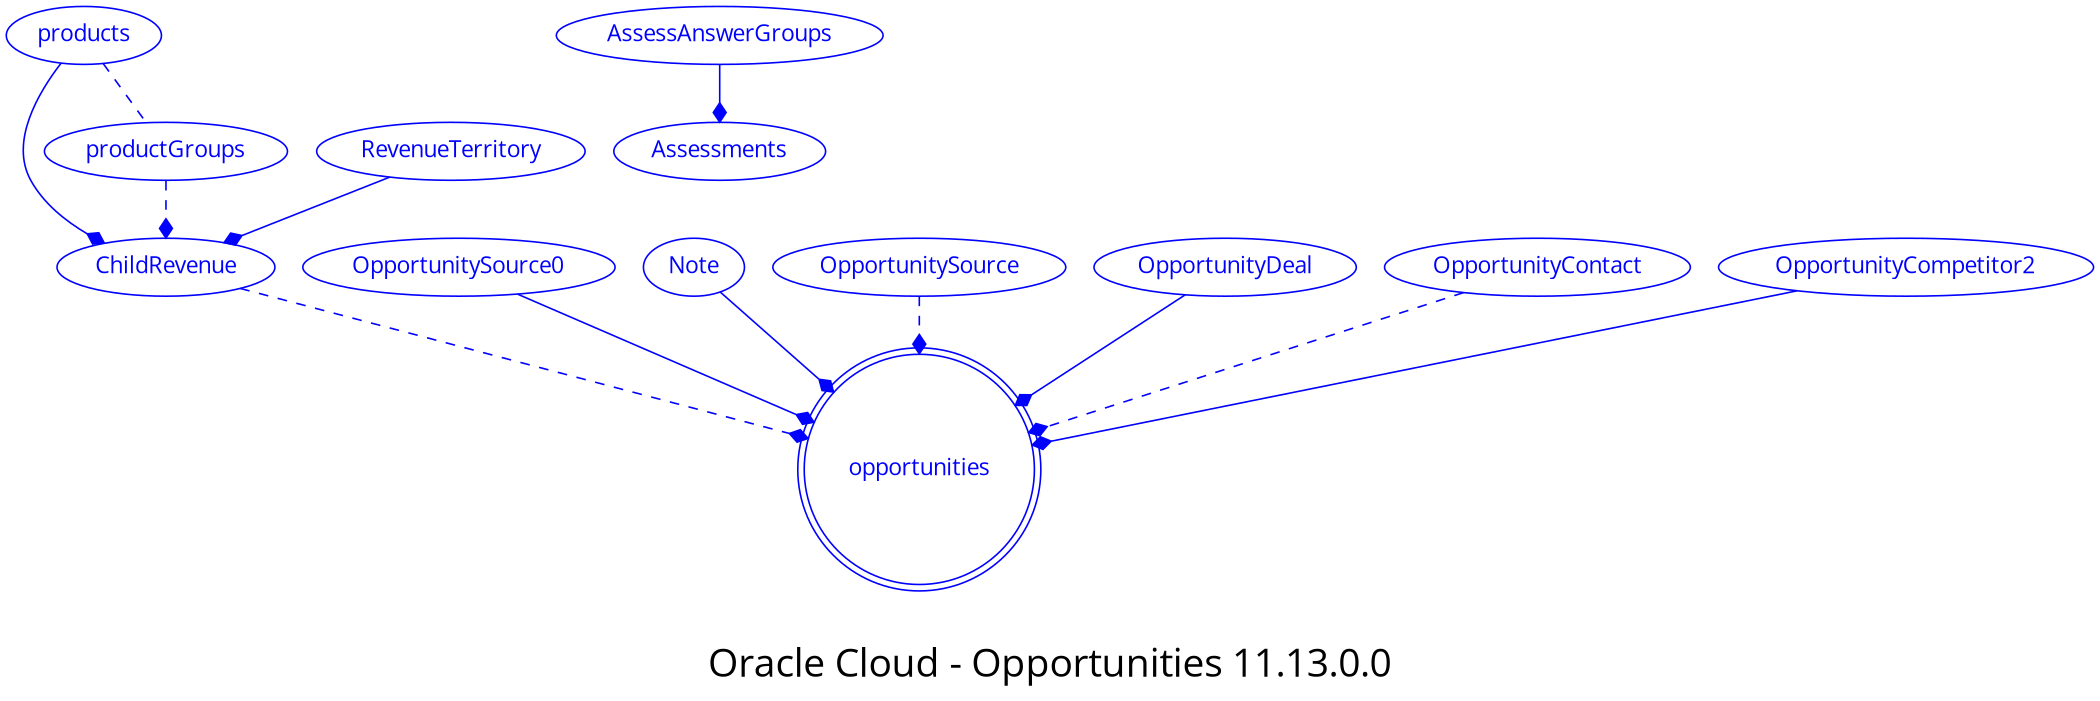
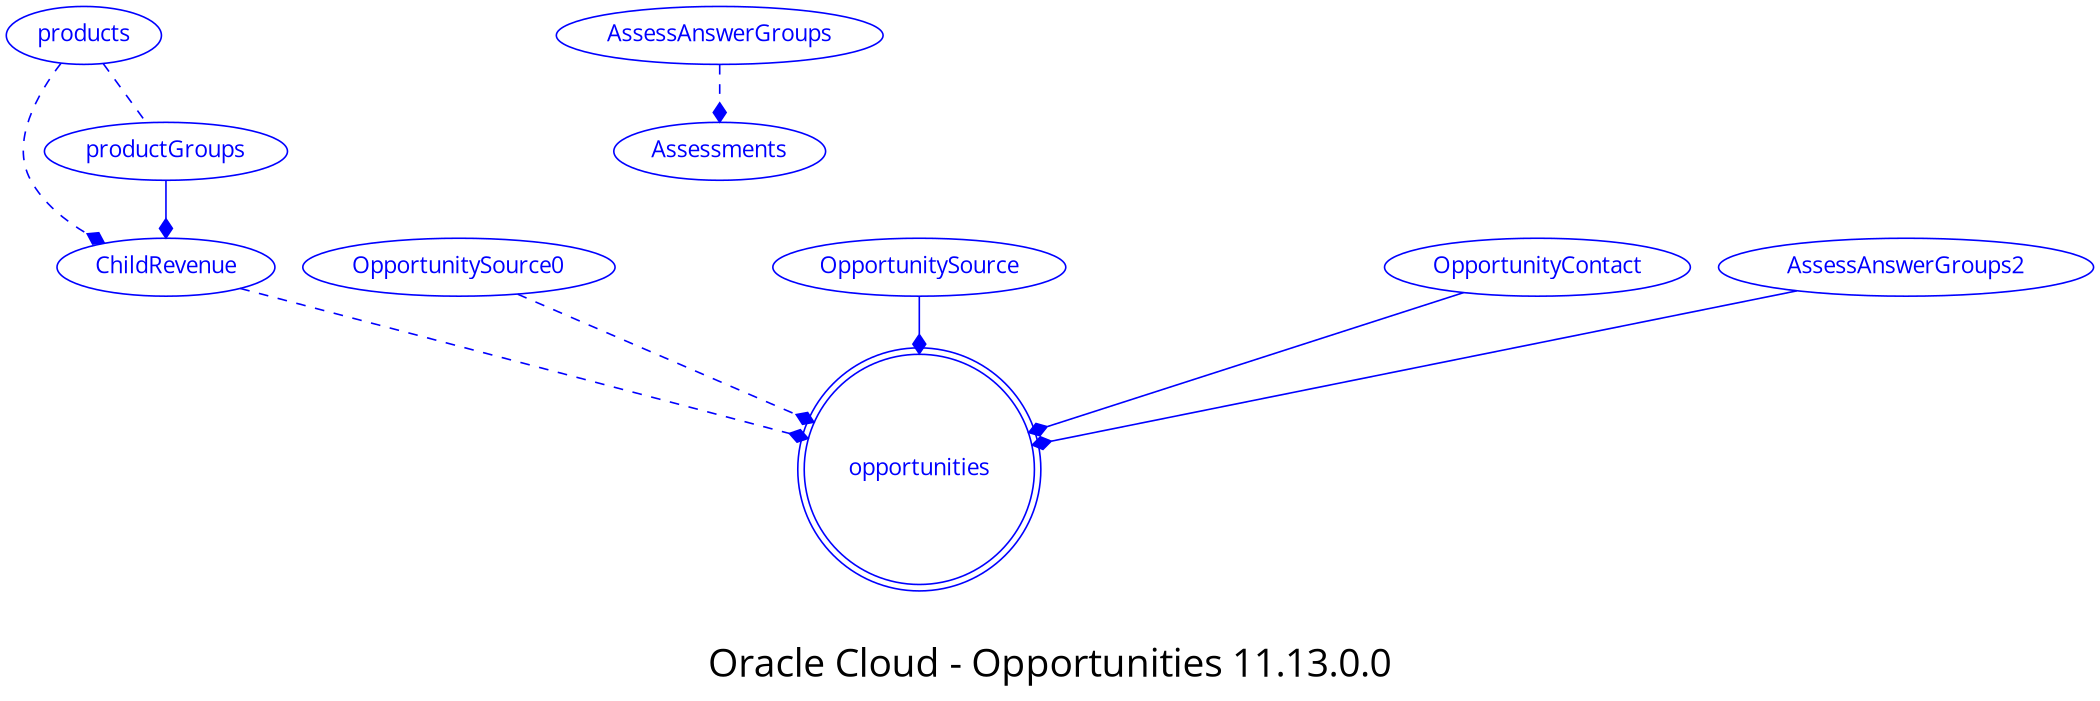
edge "AssessAnswerGroups" -> "Assessments": style solid -> dashed
node "RevenueTerritory": removed
edge "products" -> "ChildRevenue": style solid -> dashed
edge "productGroups" -> "ChildRevenue": style dashed -> solid
node "Note": removed
node "OpportunityDeal": removed
node "OpportunityCompetitor2": label "OpportunityCompetitor2" -> "AssessAnswerGroups2"
edge "OpportunitySource" -> "opportunities": style dashed -> solid
edge "OpportunitySource0" -> "opportunities": style solid -> dashed
edge "OpportunityContact" -> "opportunities": style dashed -> solid
